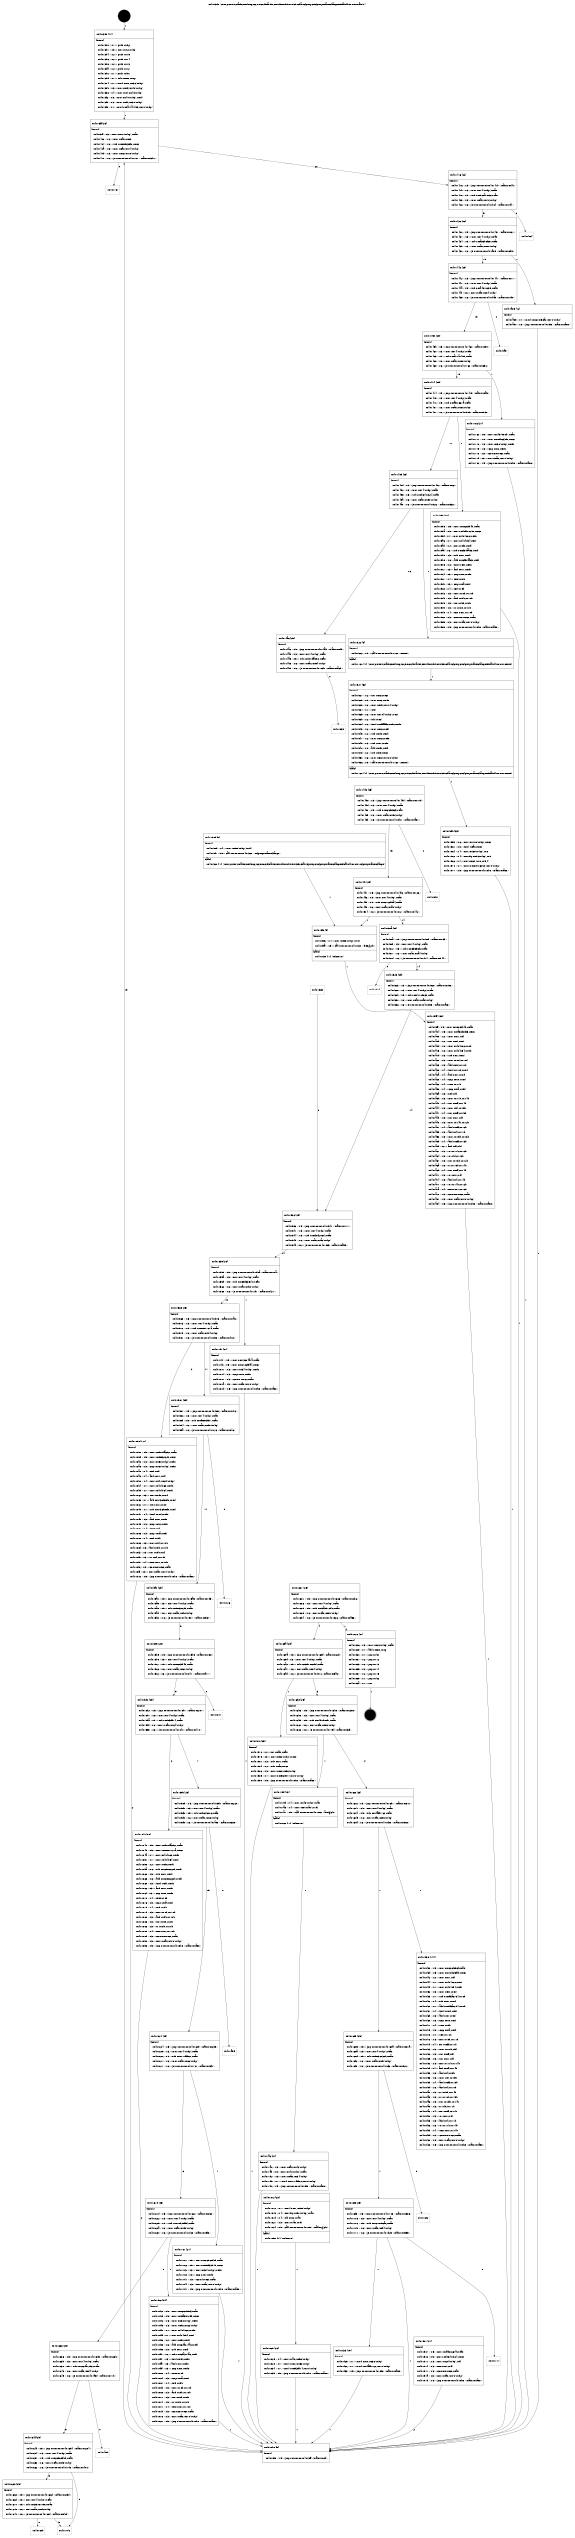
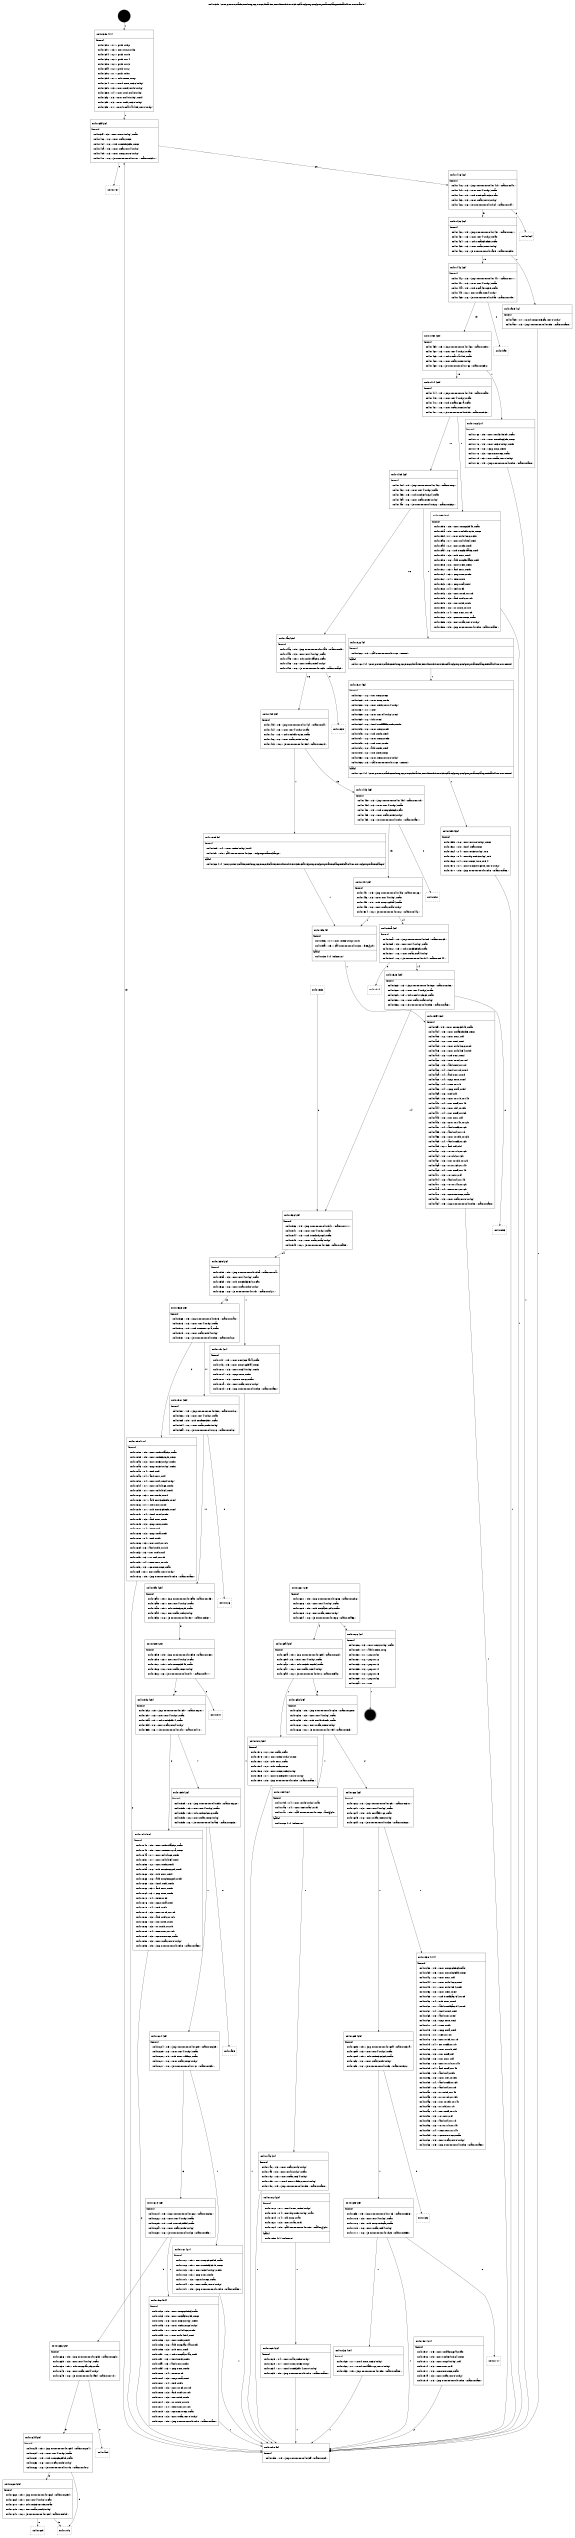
node "0x4014bf [25]": added
node "0x401e93": added
edge "0x4015eb [25]" -> "0x401604 [25]": label " 15" -> " 7"
